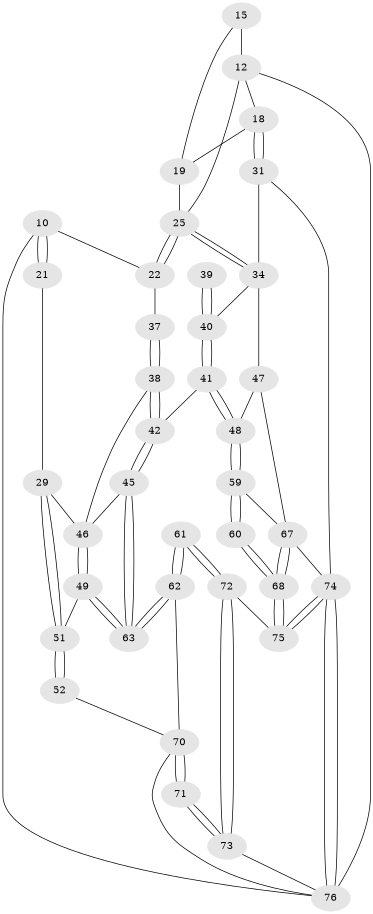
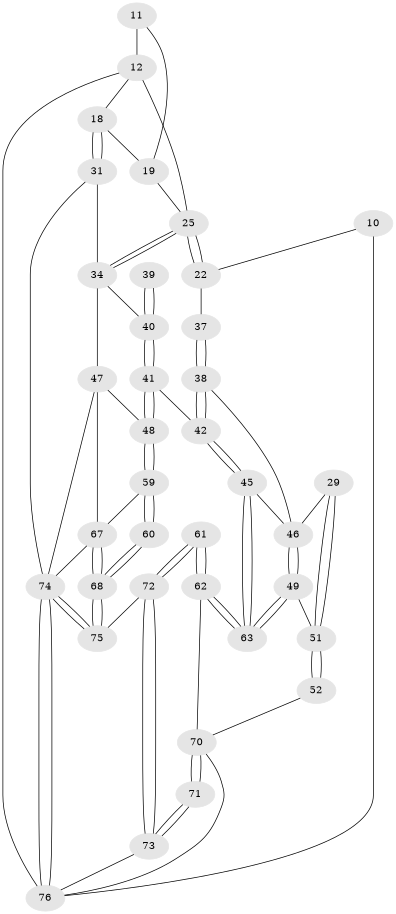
node "15": label "15" -> "11"
node "21": removed
edge "47" -- "74": added
